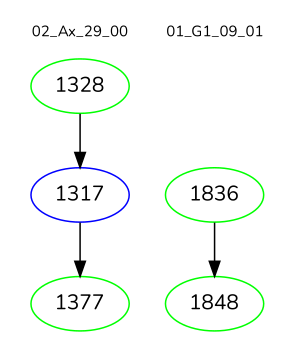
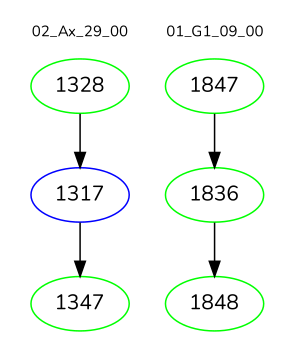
cluster "01_G1_09_01": label "01_G1_09_01" -> "01_G1_09_00"
node "1847": added
node "1377": label "1377" -> "1347"
